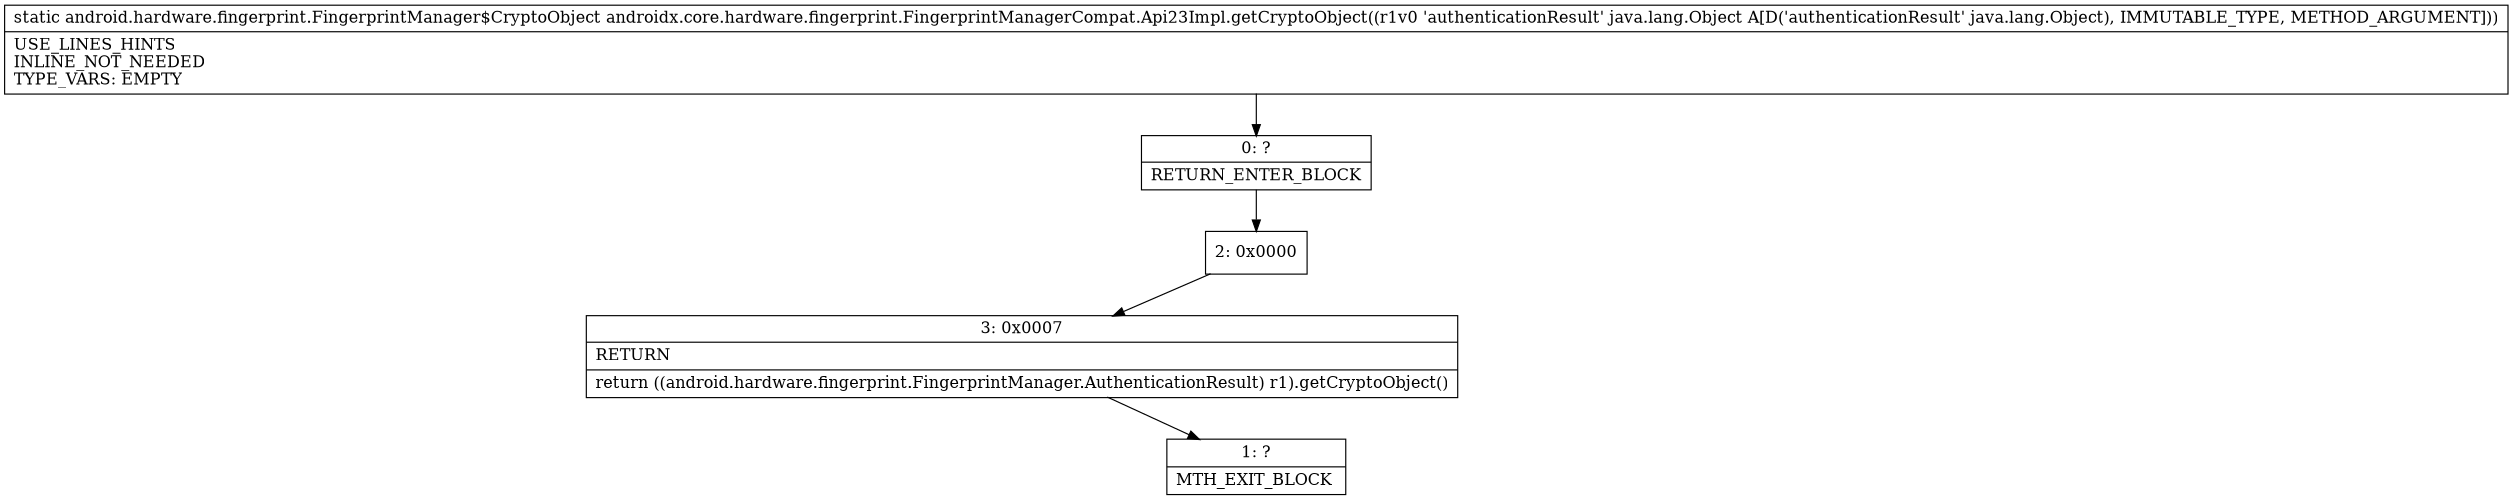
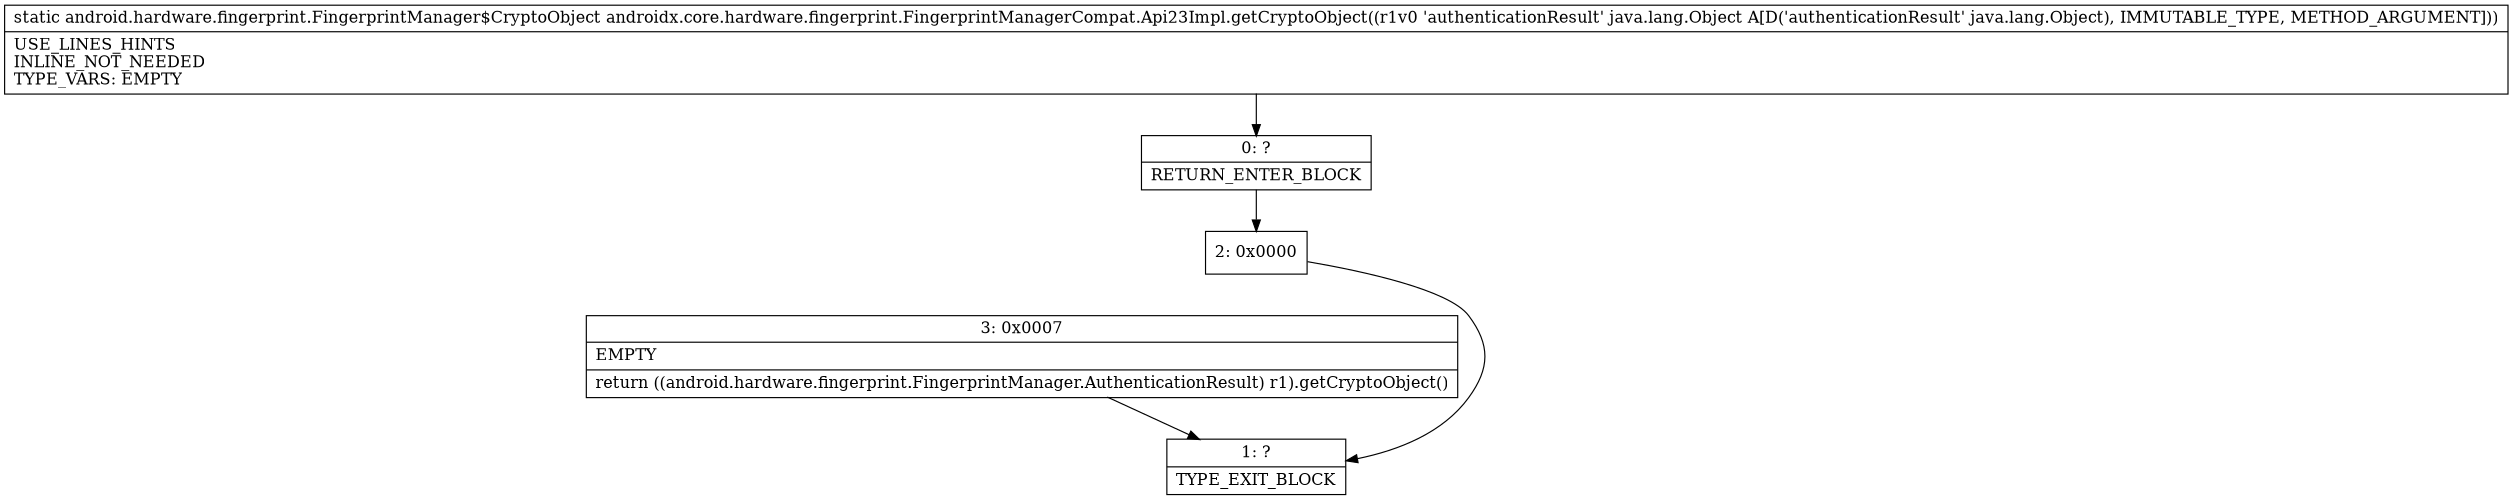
edge "2: 0x0000" -> "3: 0x0007": now "2: 0x0000" -> "1: ?"
node "3: 0x0007": text "RETURN" -> "EMPTY"
node "1: ?": text "MTH_EXIT_BLOCK" -> "TYPE_EXIT_BLOCK"
